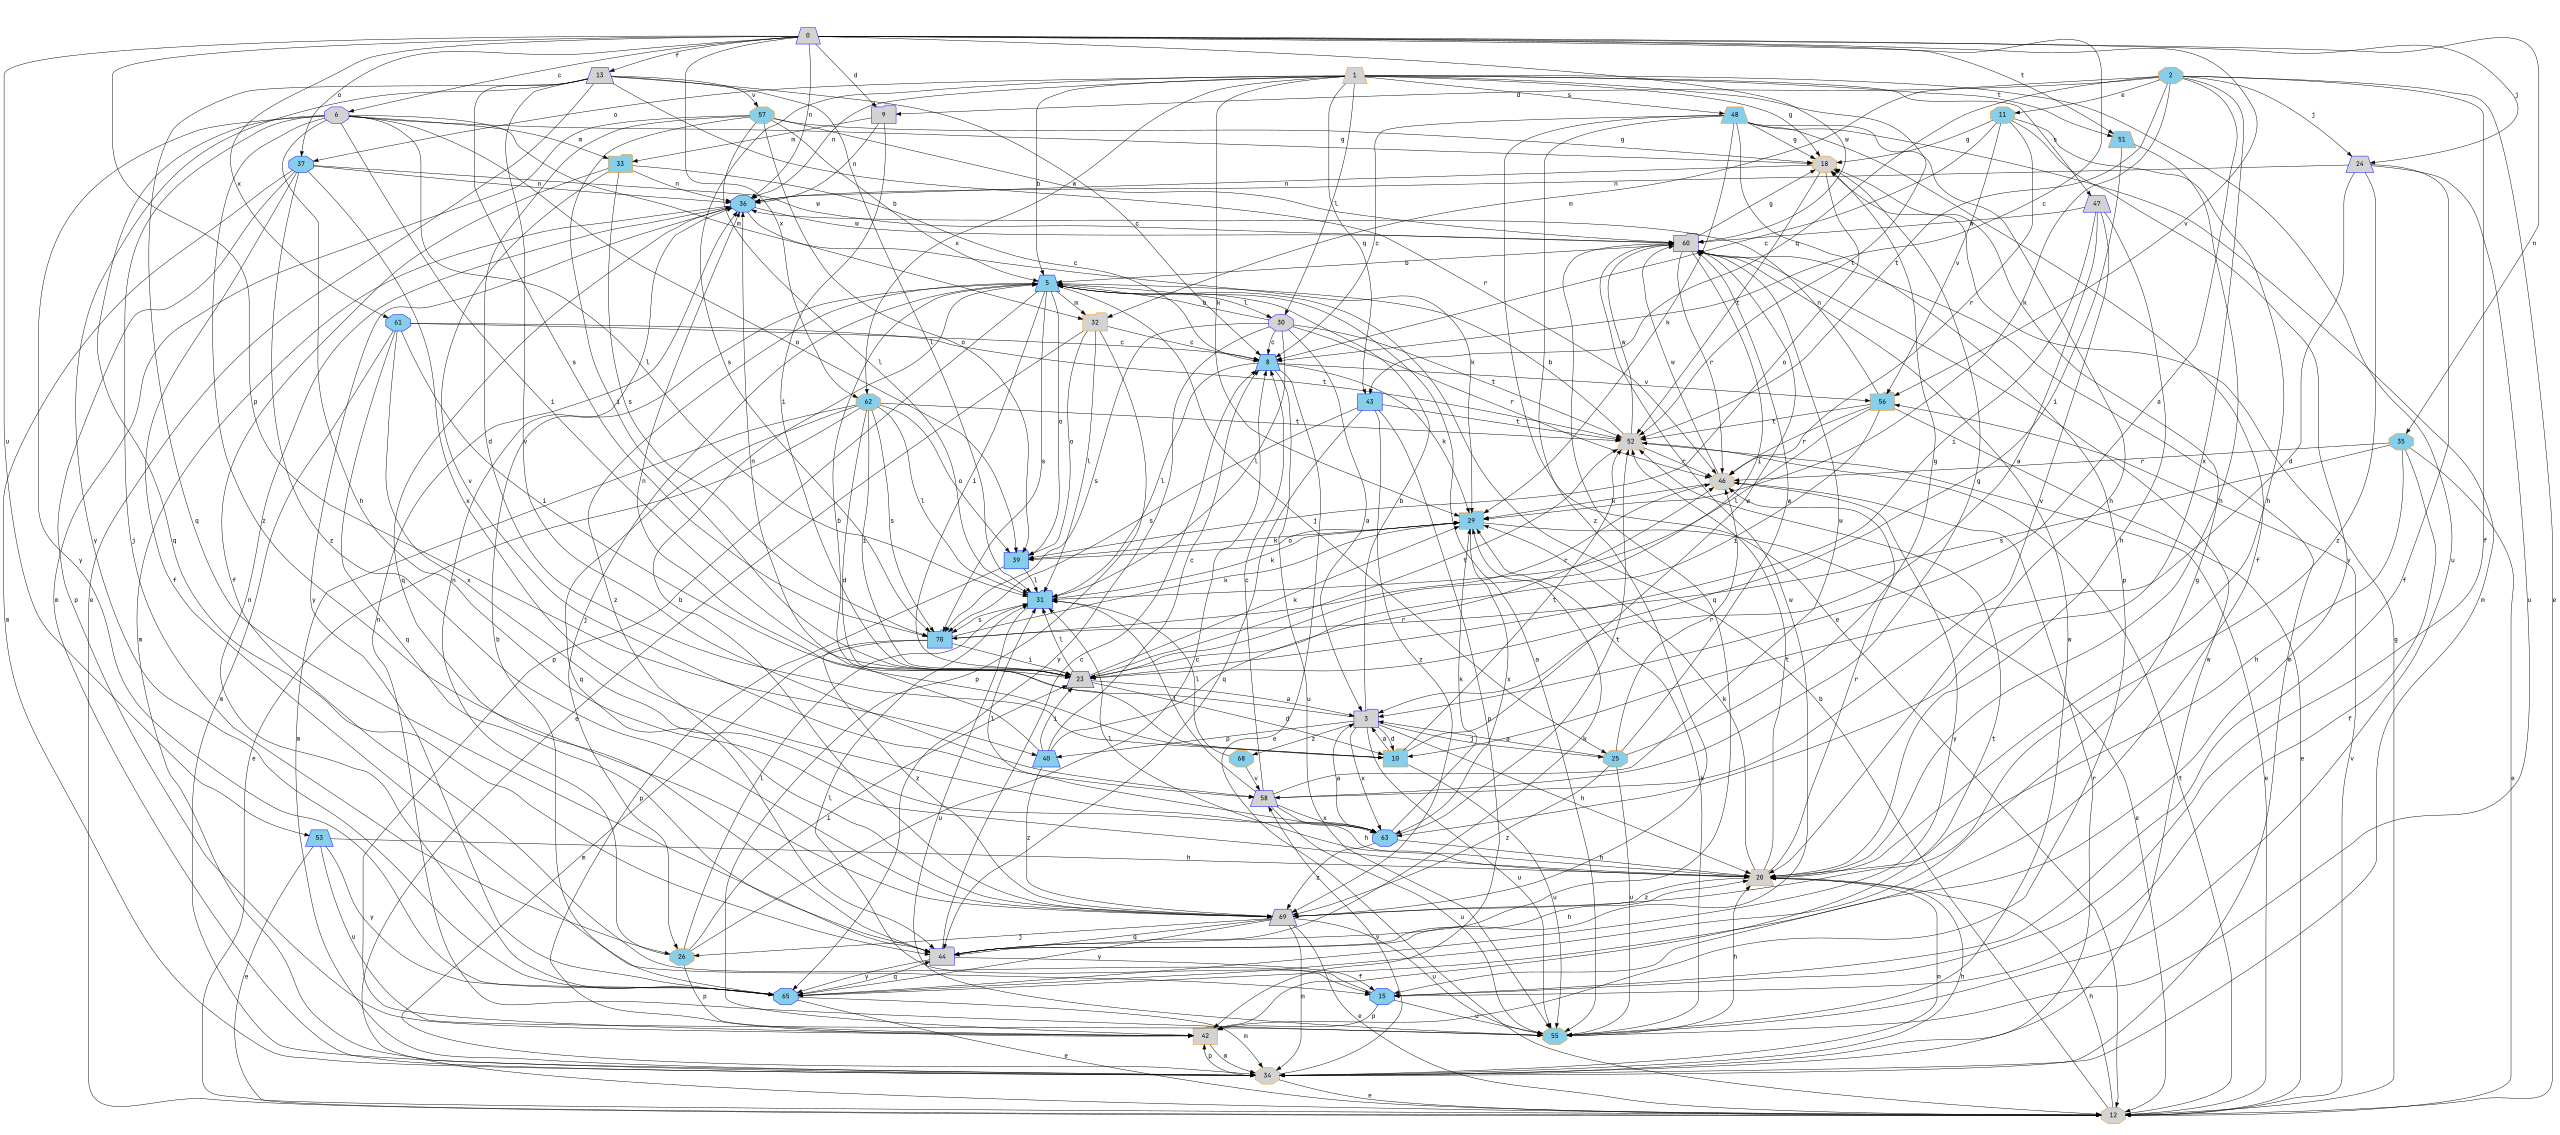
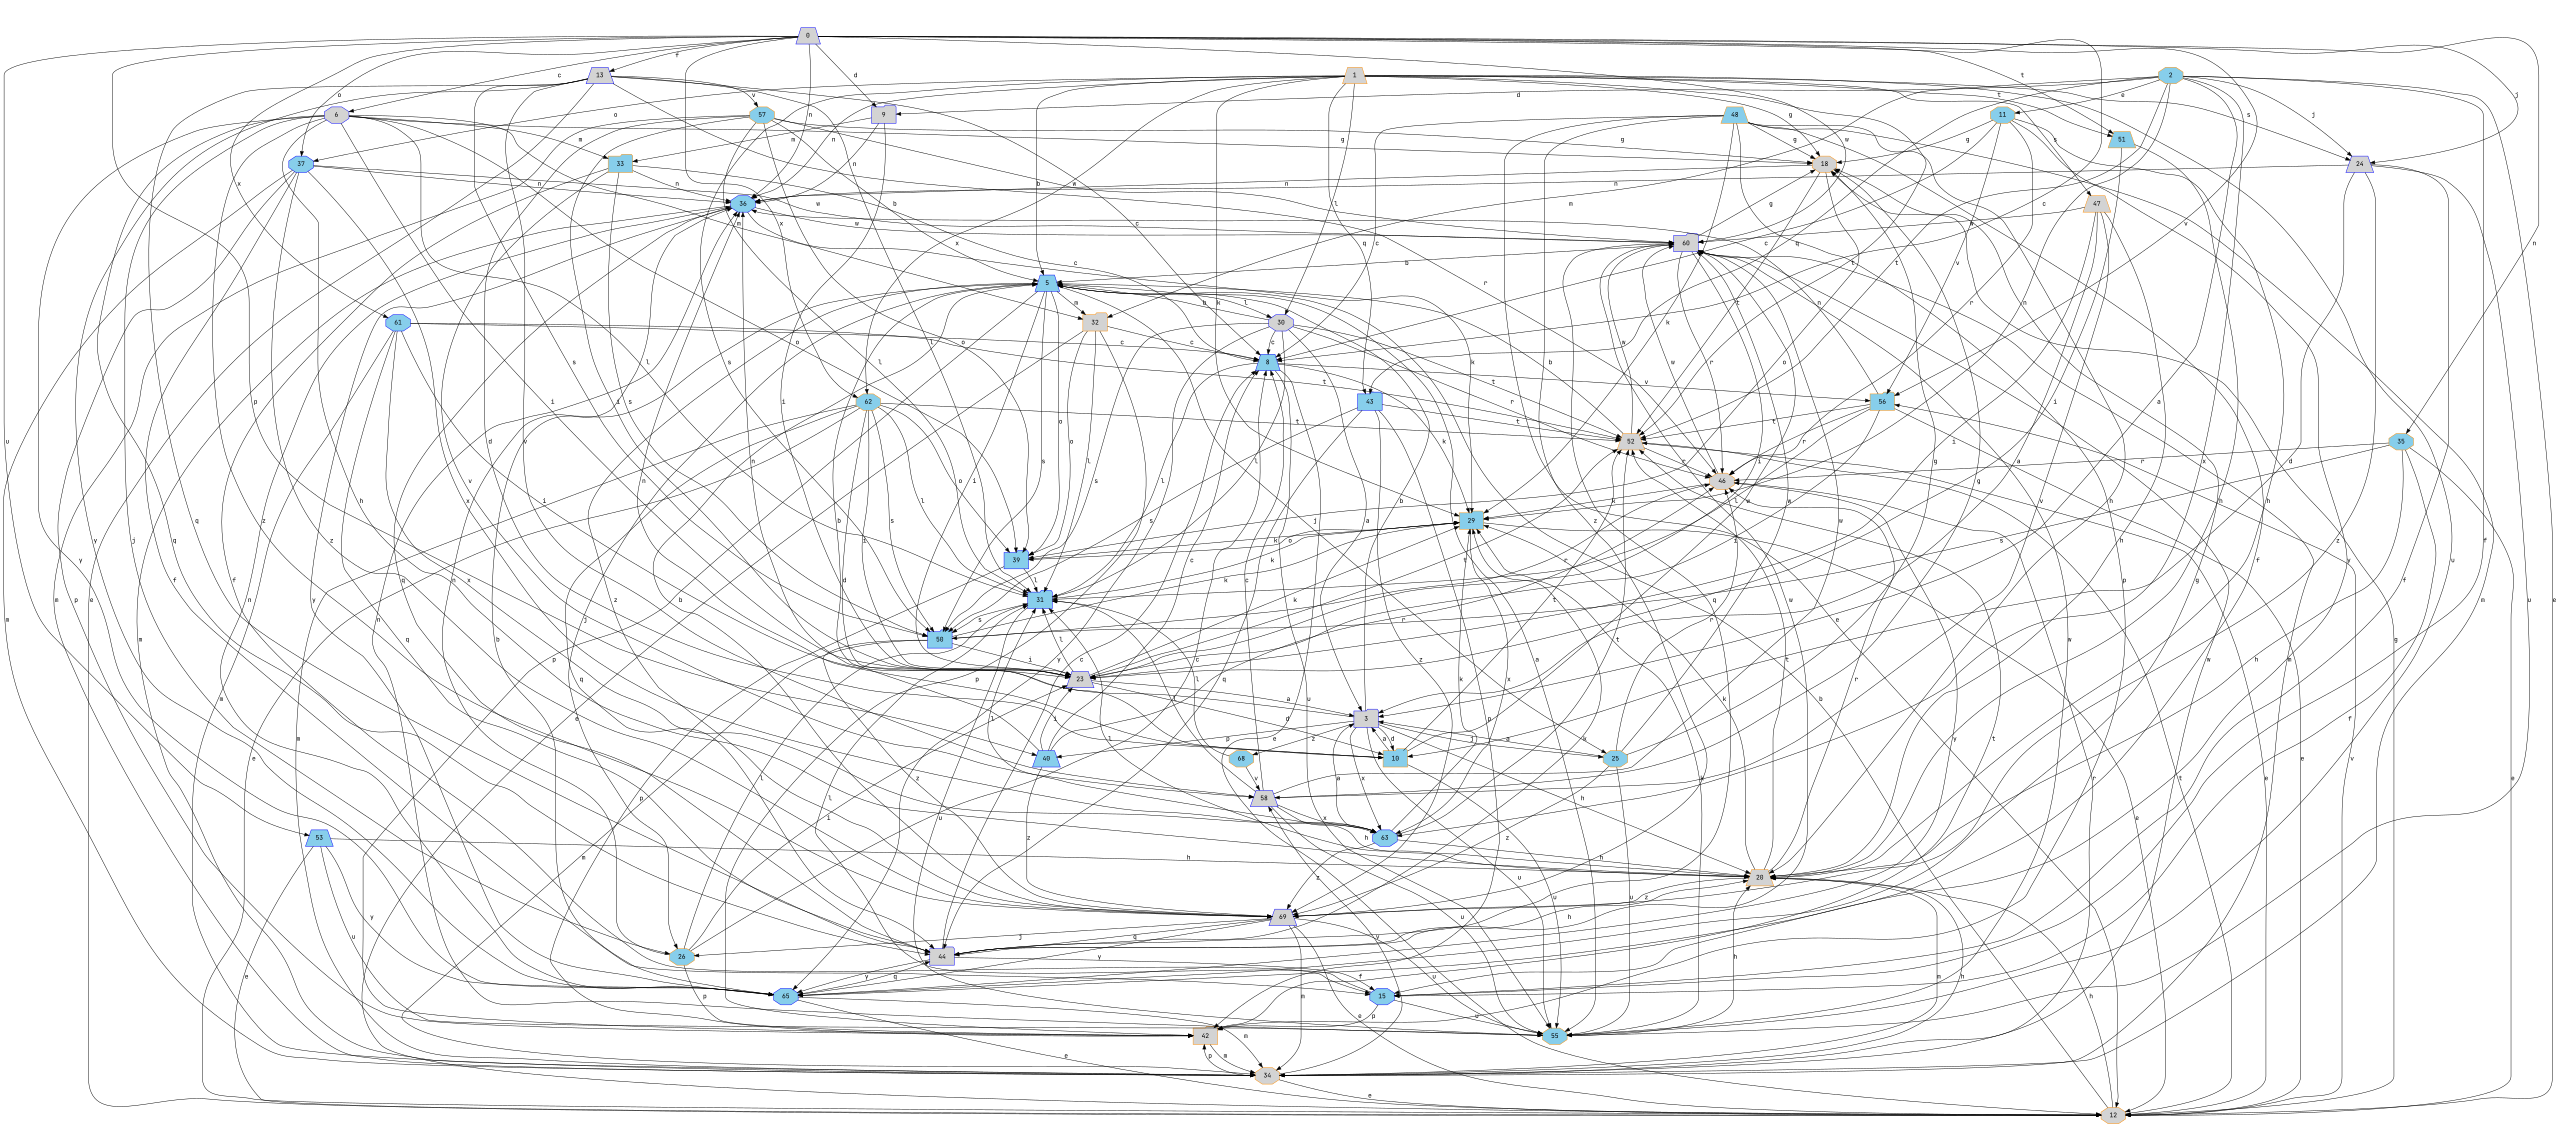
edge "1" -> "48": now "1" -> "24"
node "47": color blue -> darkorange
edge "2" -> "29": label "k" -> "n"
node "70": label "70" -> "50"
